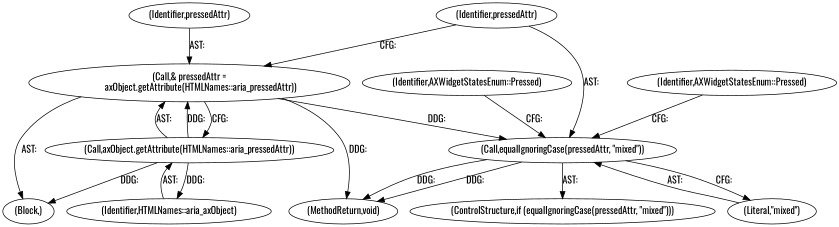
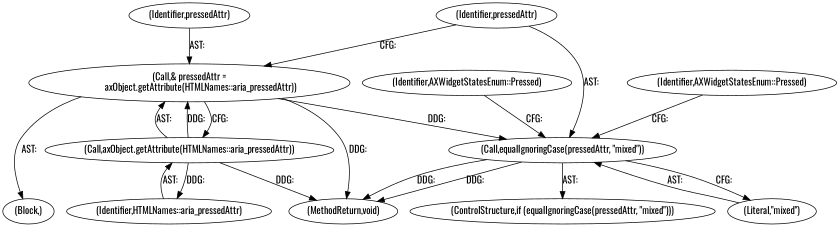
edge "(Call,axObject.getAttribute(HTMLNames::aria_pressedAttr))" -> "(Block,)": now "(Call,axObject.getAttribute(HTMLNames::aria_pressedAttr))" -> "(MethodReturn,void)"
node "(Identifier,HTMLNames::aria_axObject)": label "(Identifier,HTMLNames::aria_axObject)" -> "(Identifier,HTMLNames::aria_pressedAttr)"
